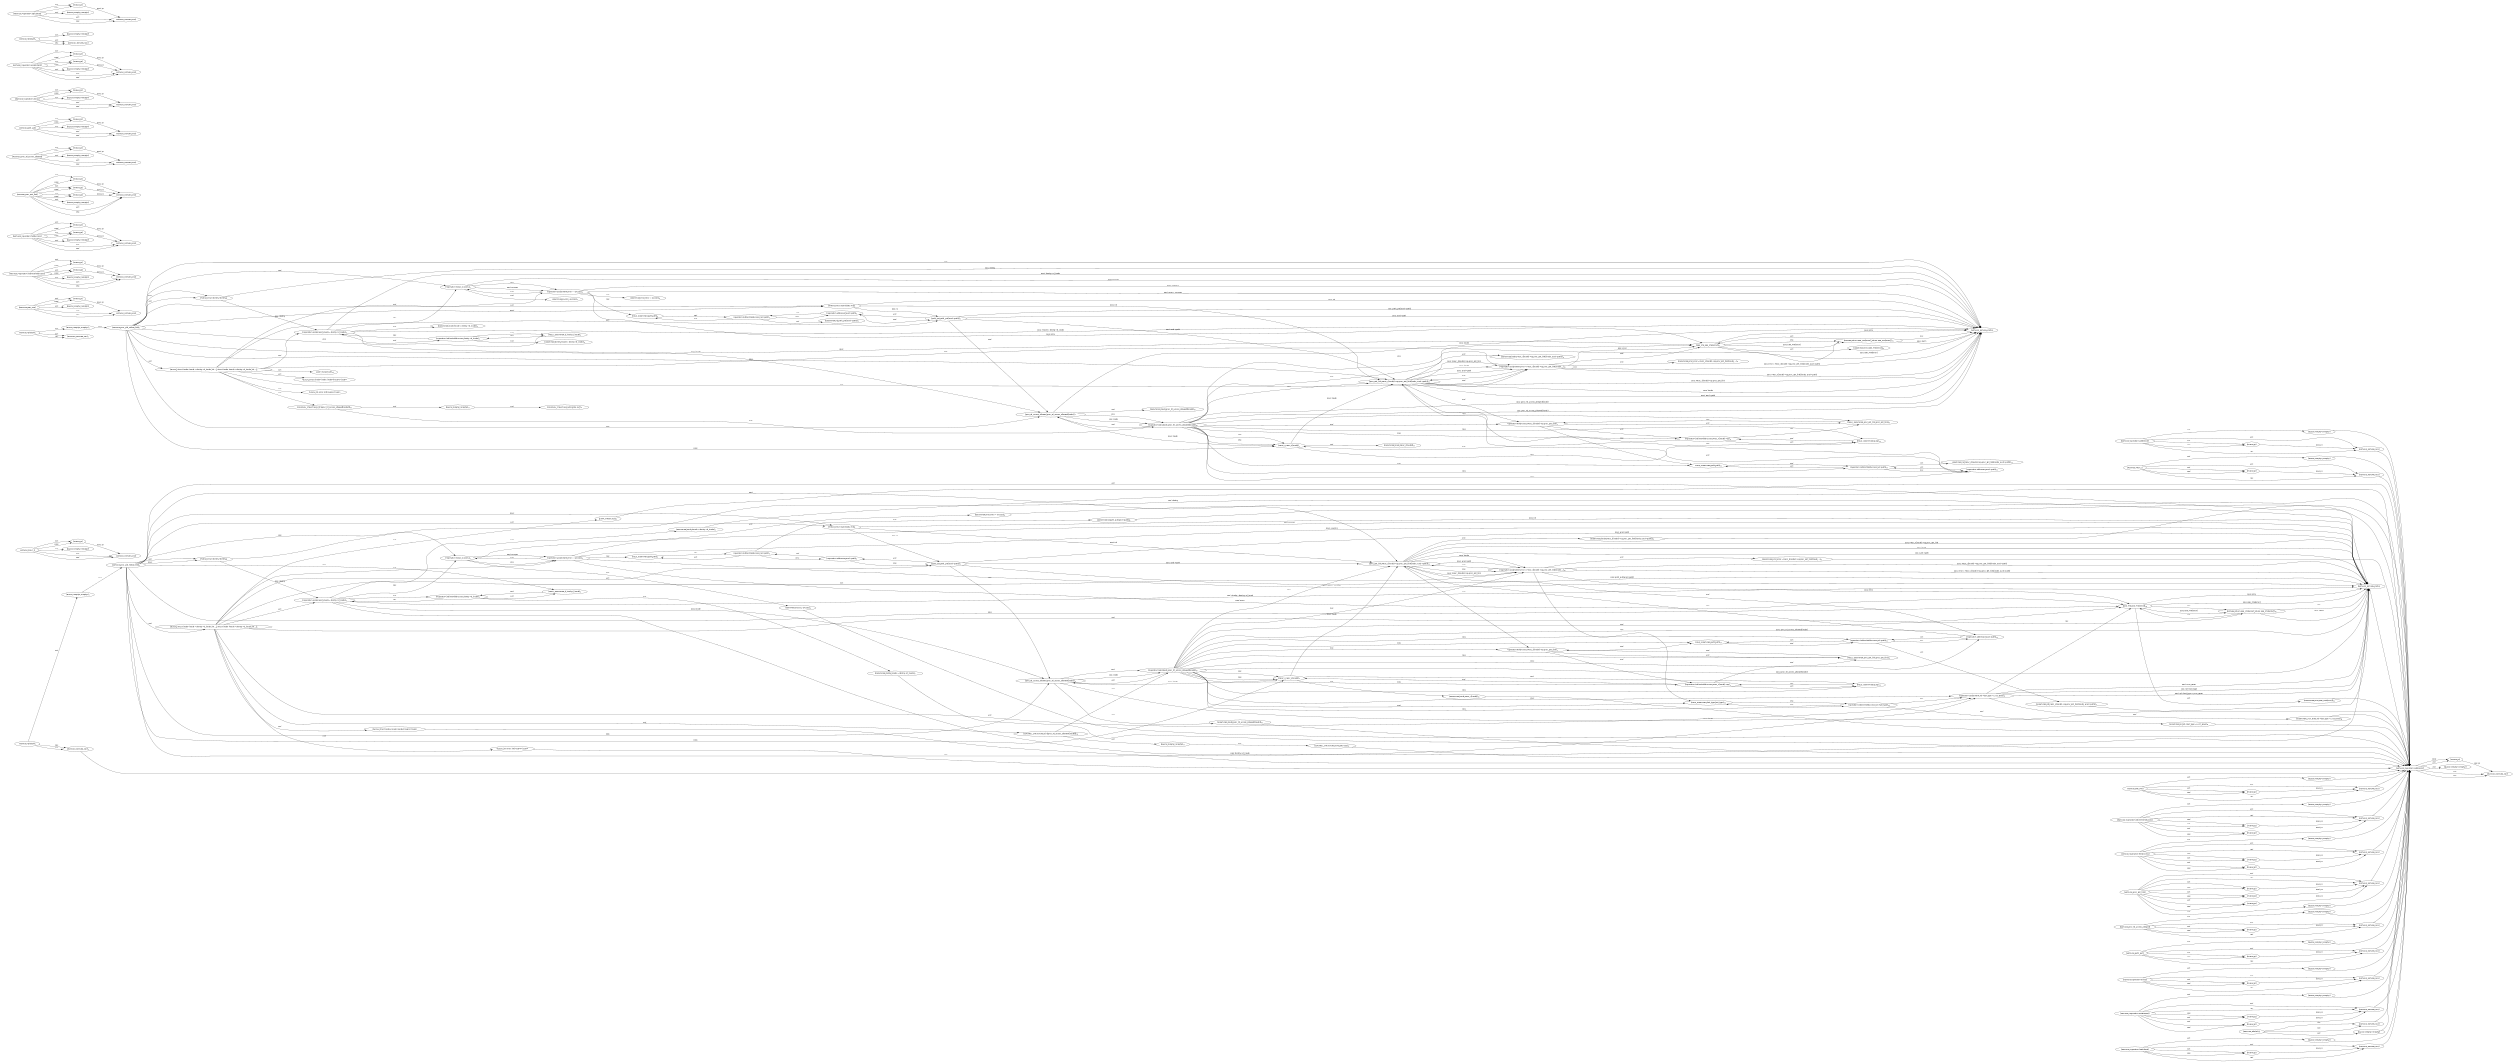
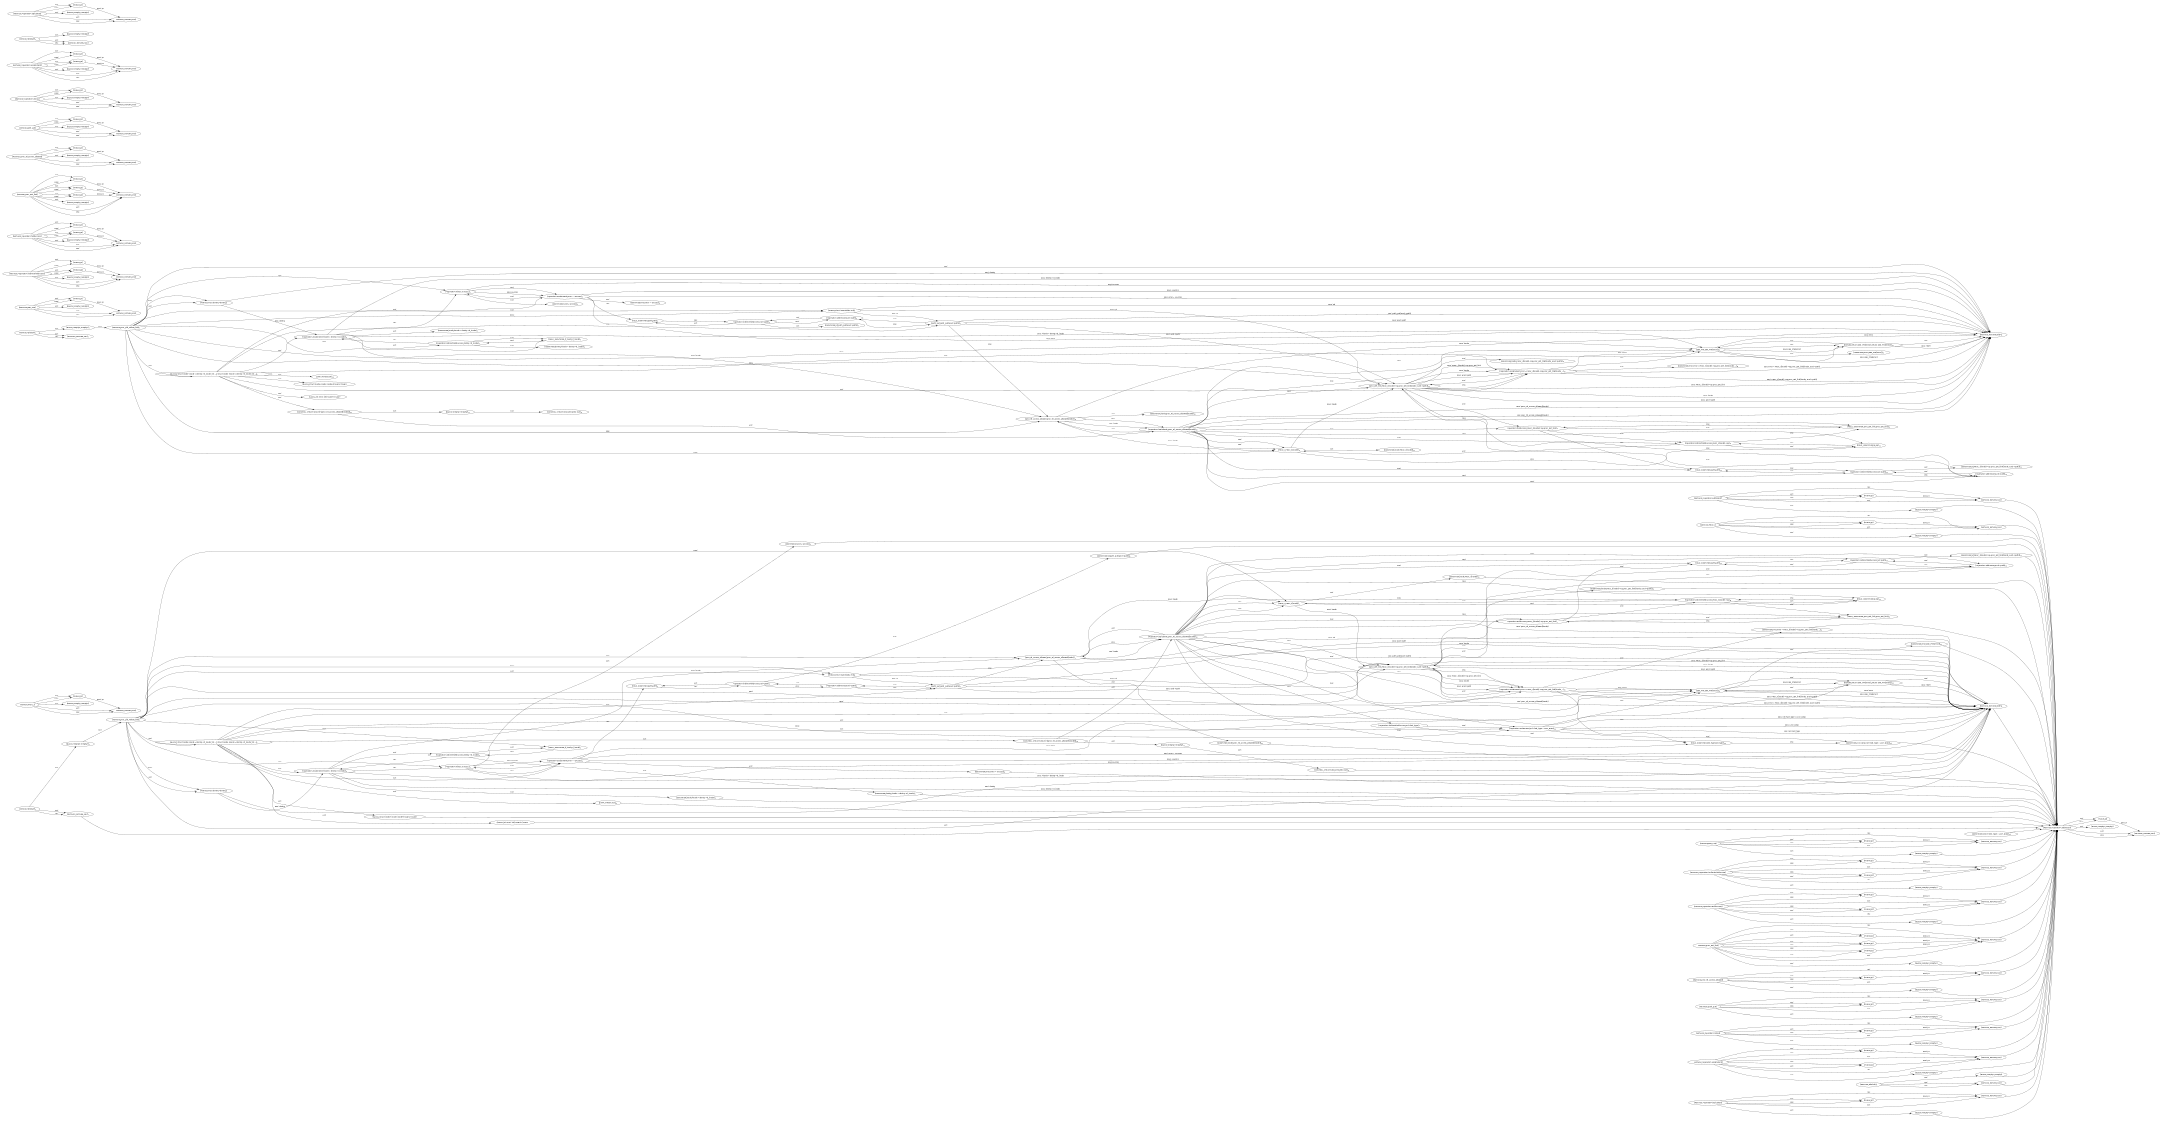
edge "(FIELD_IDENTIFIER,last_type,last_type)" -> "(<operator>.indirectFieldAccess,nd->last_type)": now "(FIELD_IDENTIFIER,last_type,last_type)" -> "(IDENTIFIER,LAST_BIND,nd->last_type = LAST_BIND)"
edge "(<operator>.indirectFieldAccess,nd->last_type)" -> "(IDENTIFIER,nd,nd->last_type = LAST_BIND)": removed, label "AST:"
